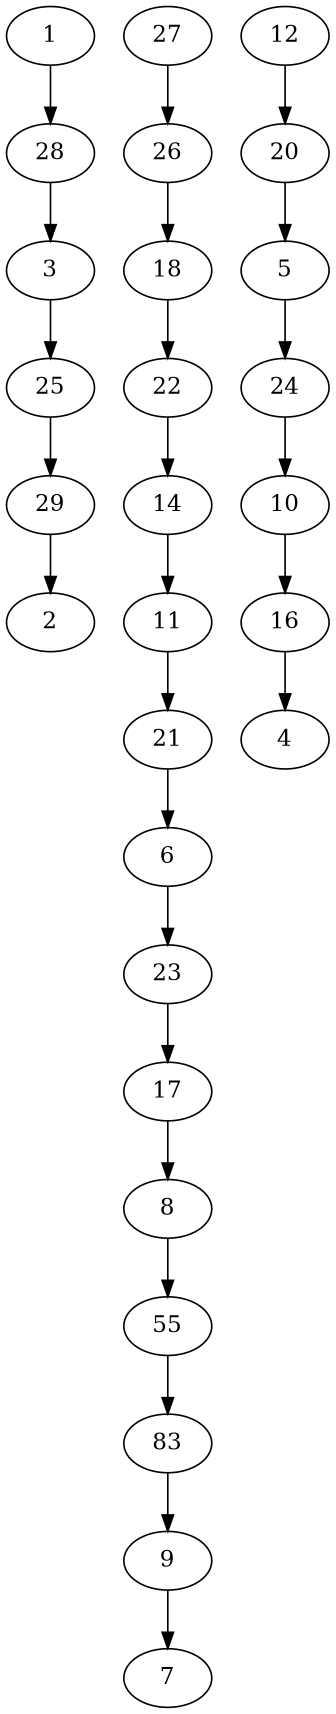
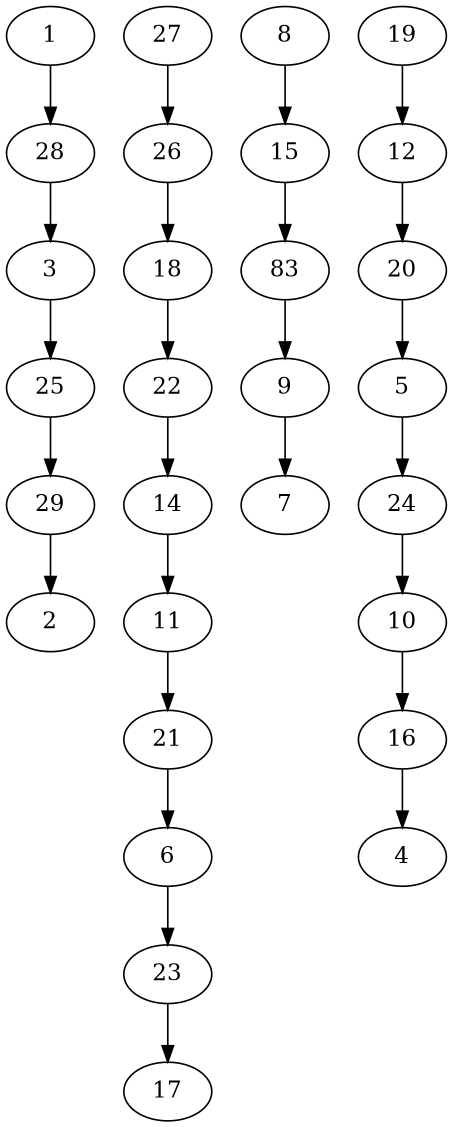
node "19": added
edge "17" -> "8": removed
node "55": label "55" -> "15"
